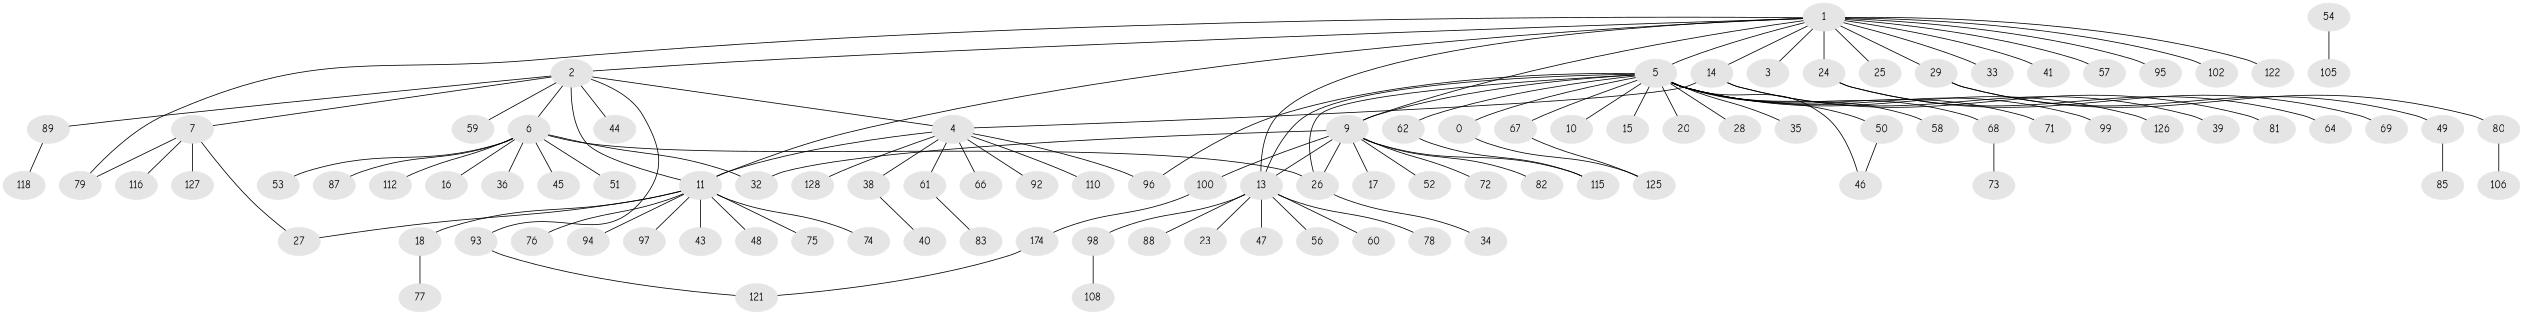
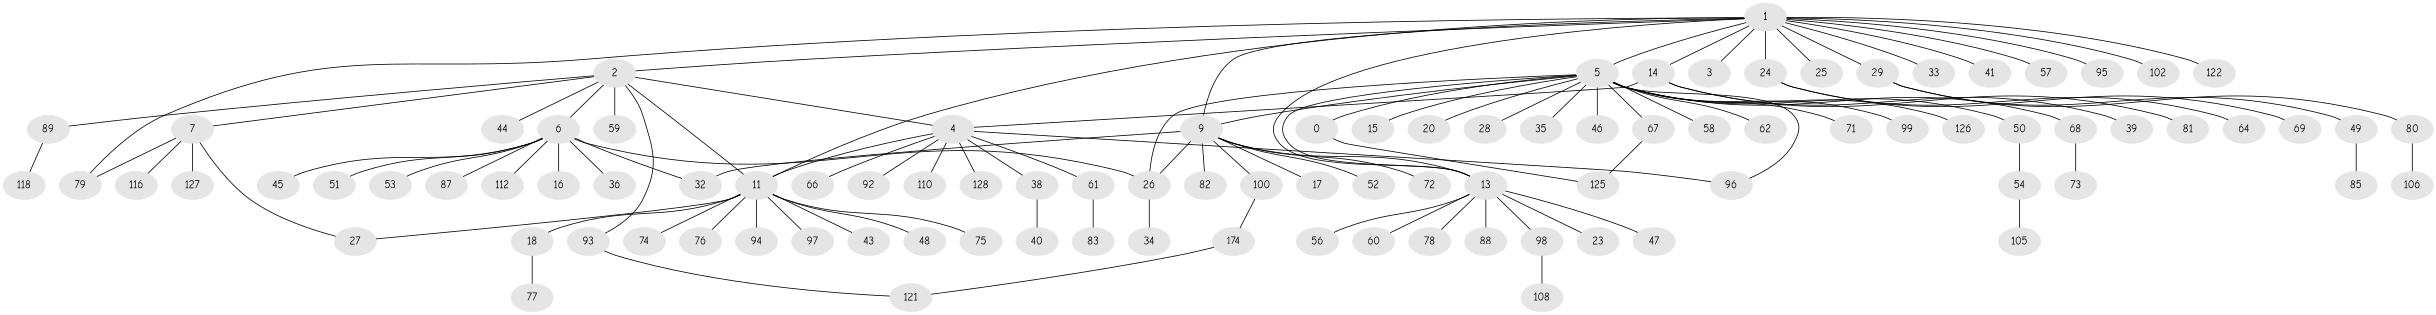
node "10": removed
edge "50" -- "46": now "50" -- "54"
node "115": removed
